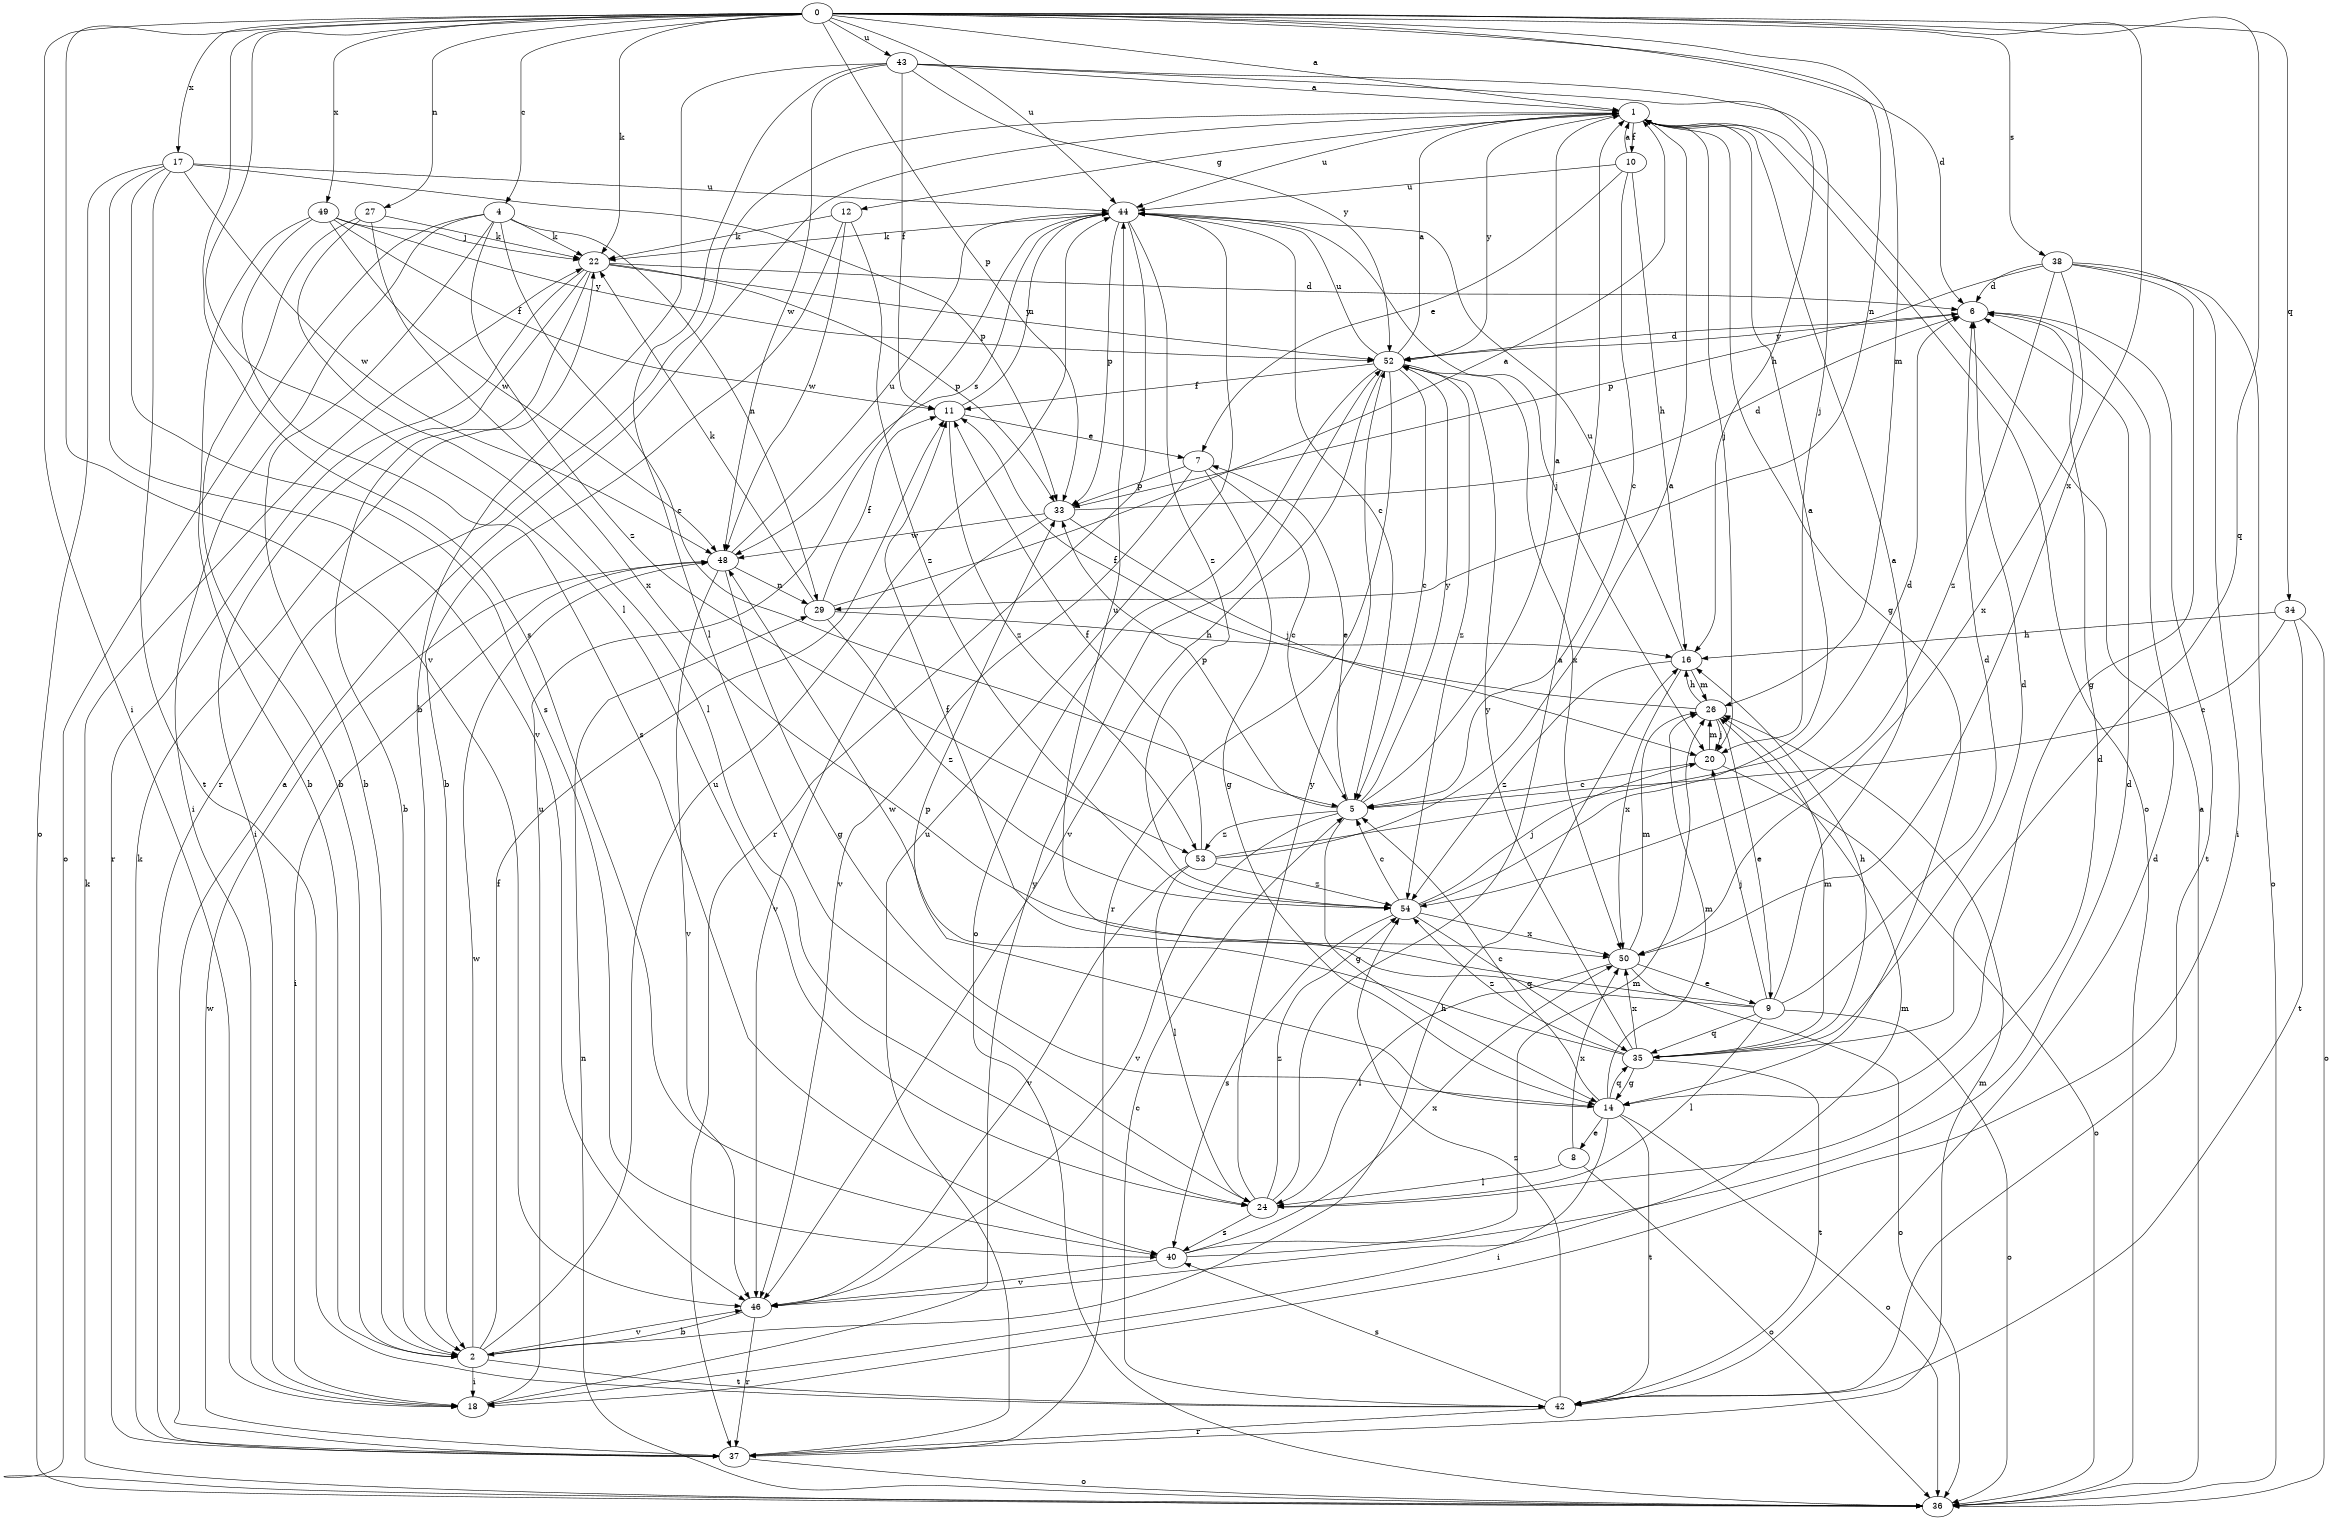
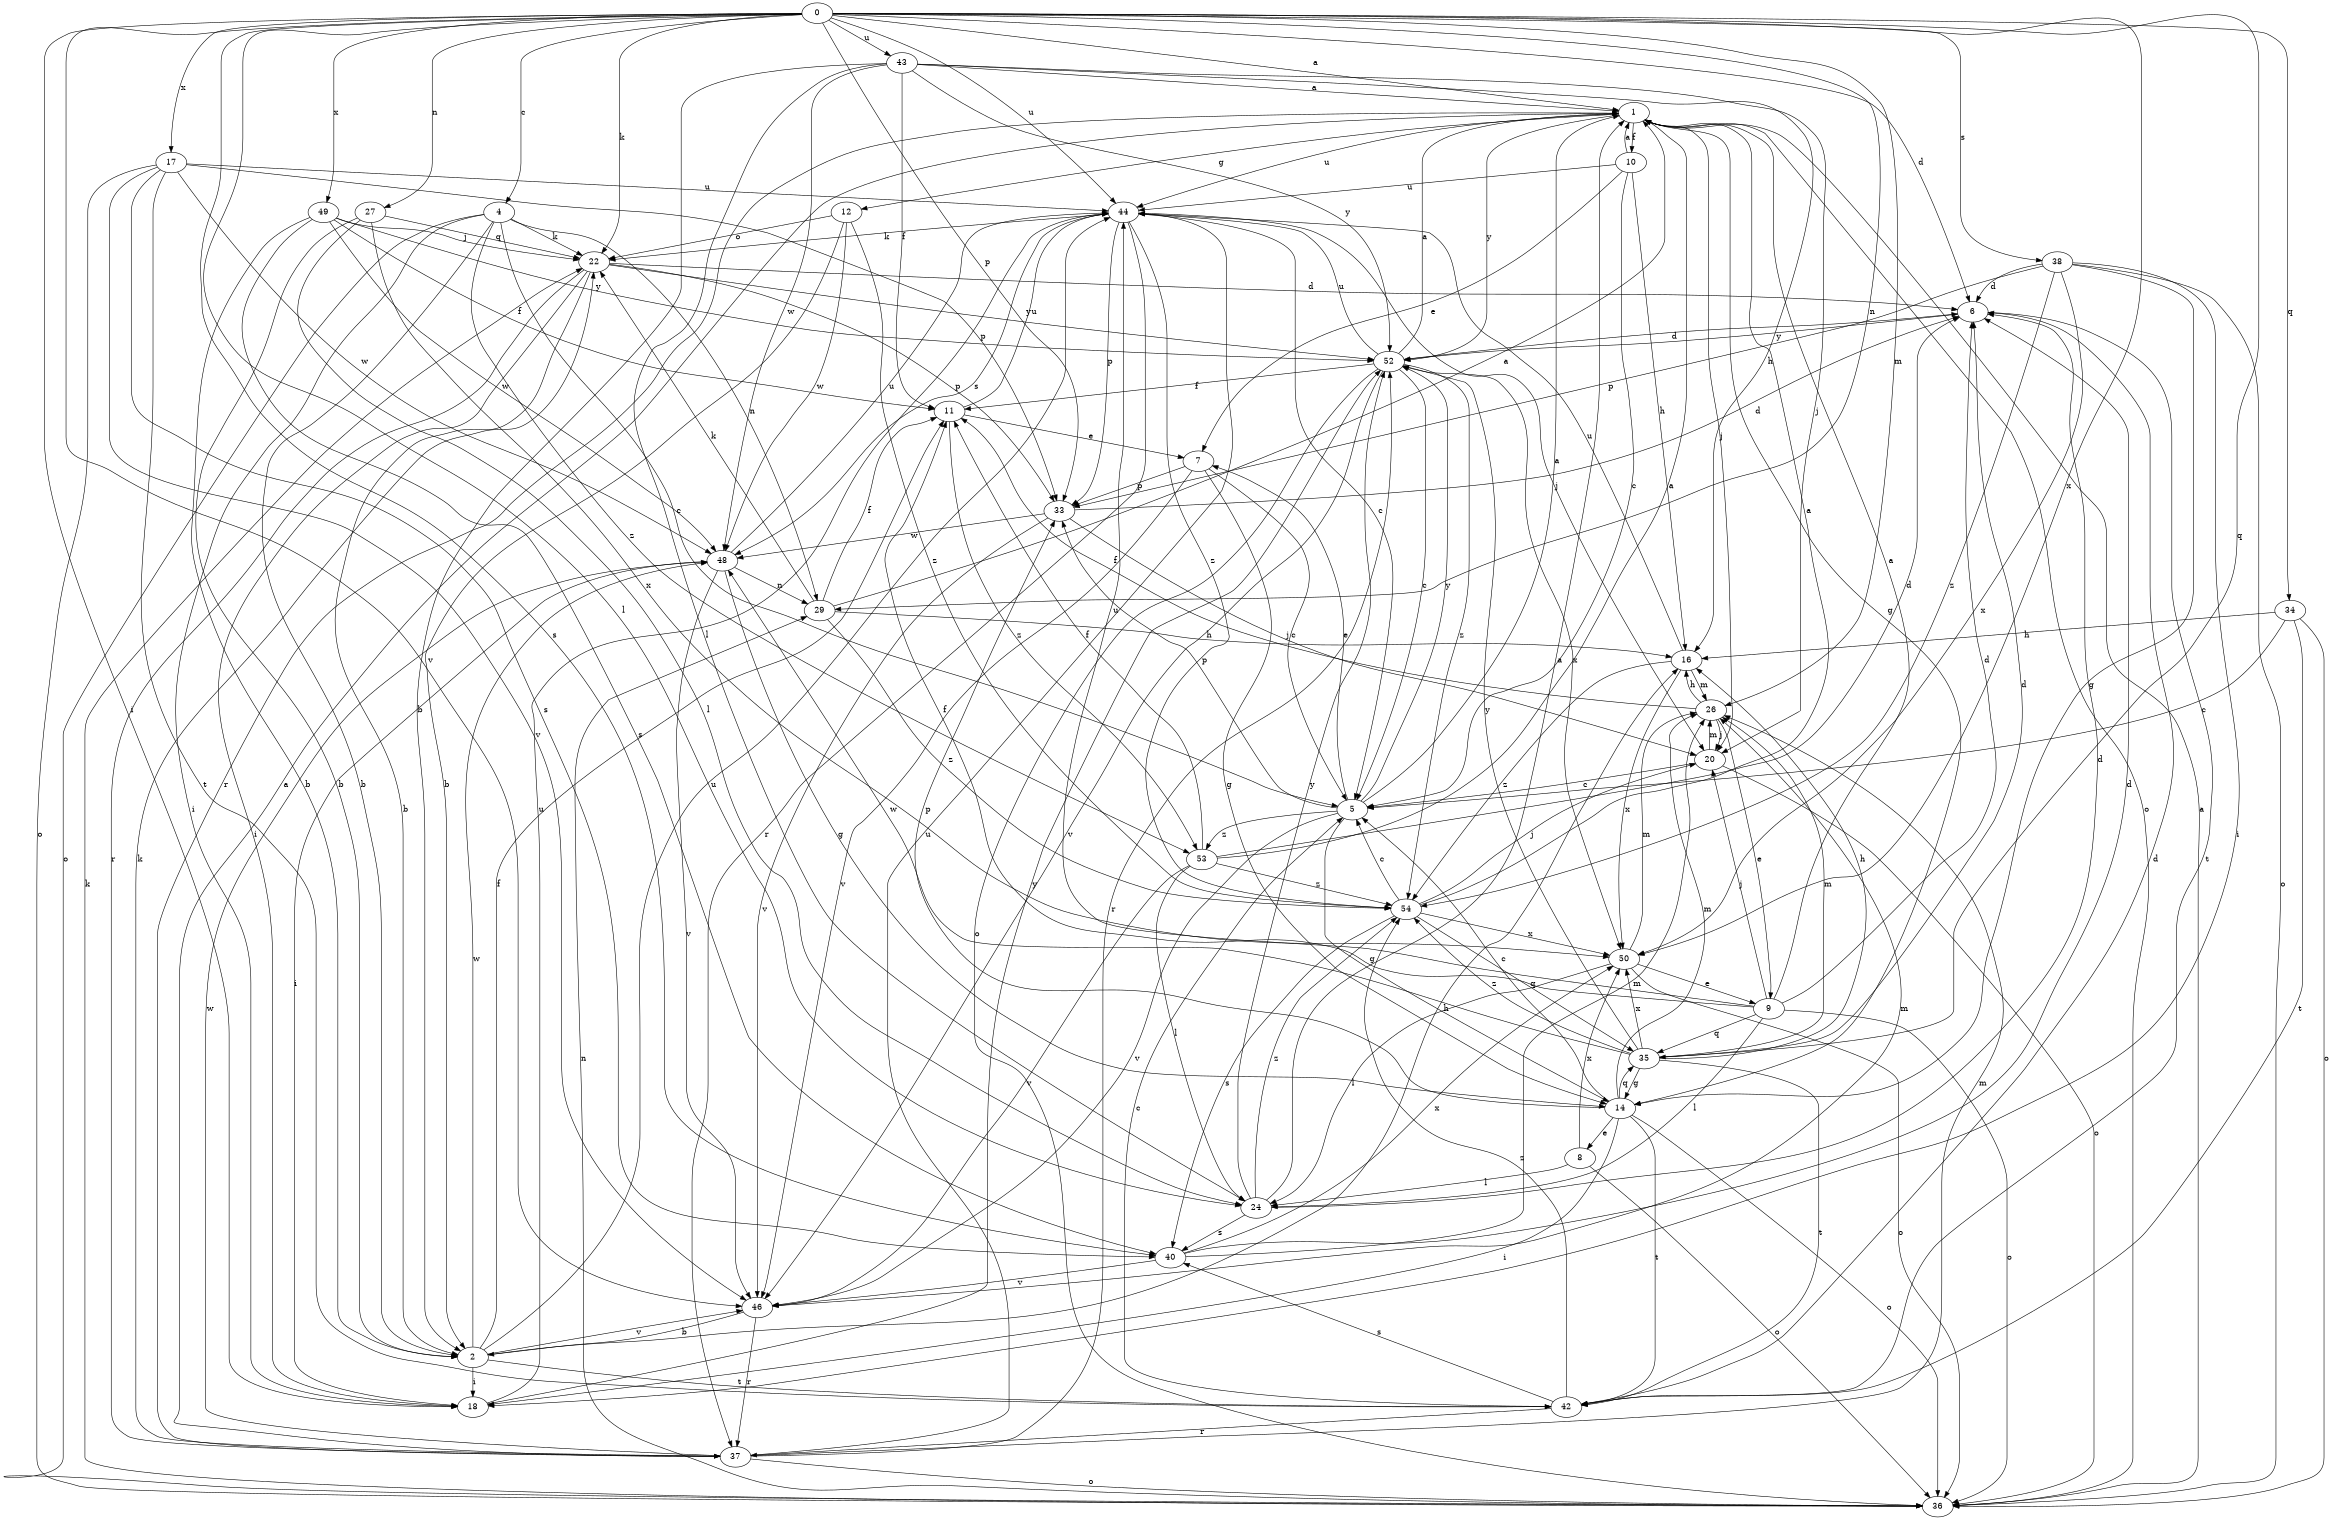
edge "27" -> "22": label "k" -> "q"
edge "12" -> "22": label "k" -> "o"
edge "52" -> "37": reversed
